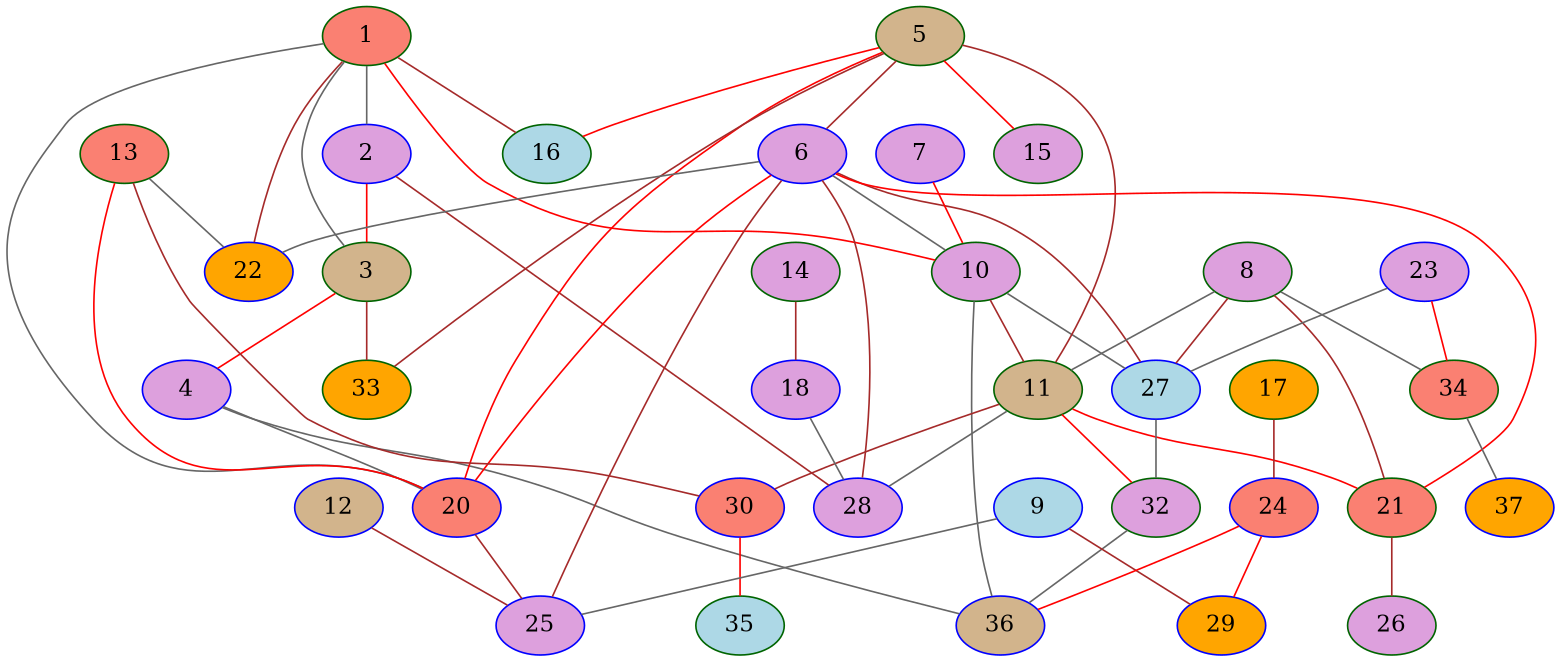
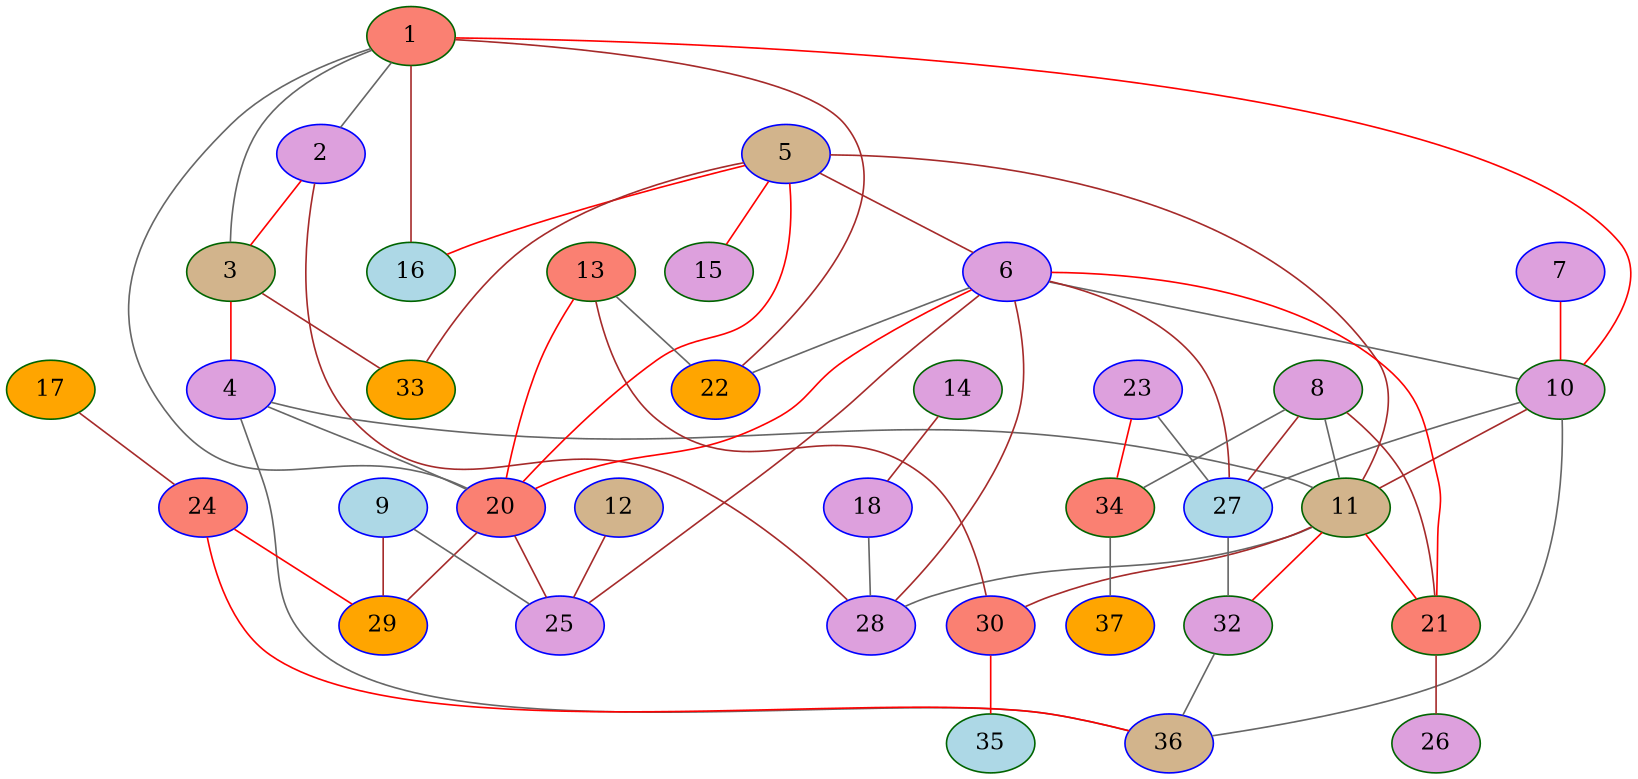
node "5": color darkgreen -> blue
edge "4" -- "11": added
edge "20" -- "29": added
